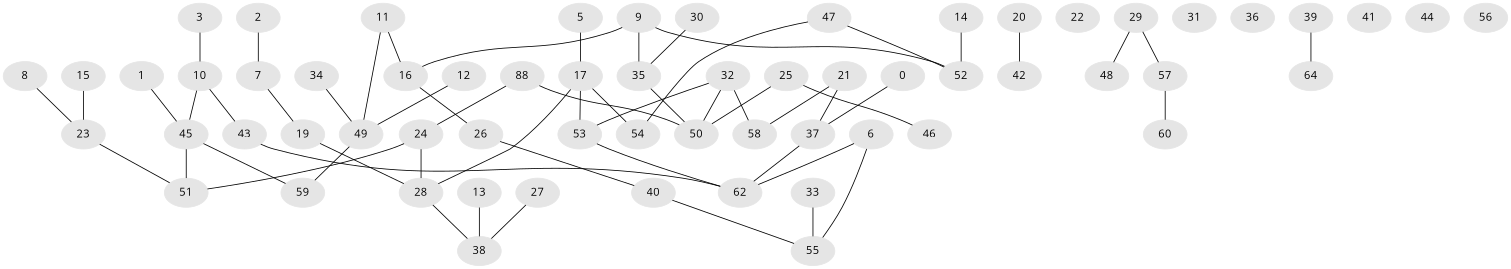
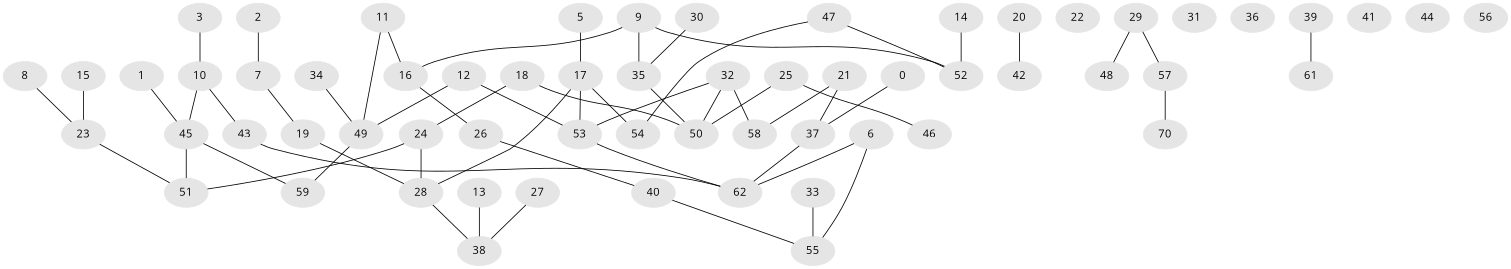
node "88": label "88" -> "18"
node "64": label "64" -> "61"
edge "12" -- "53": added
node "60": label "60" -> "70"
